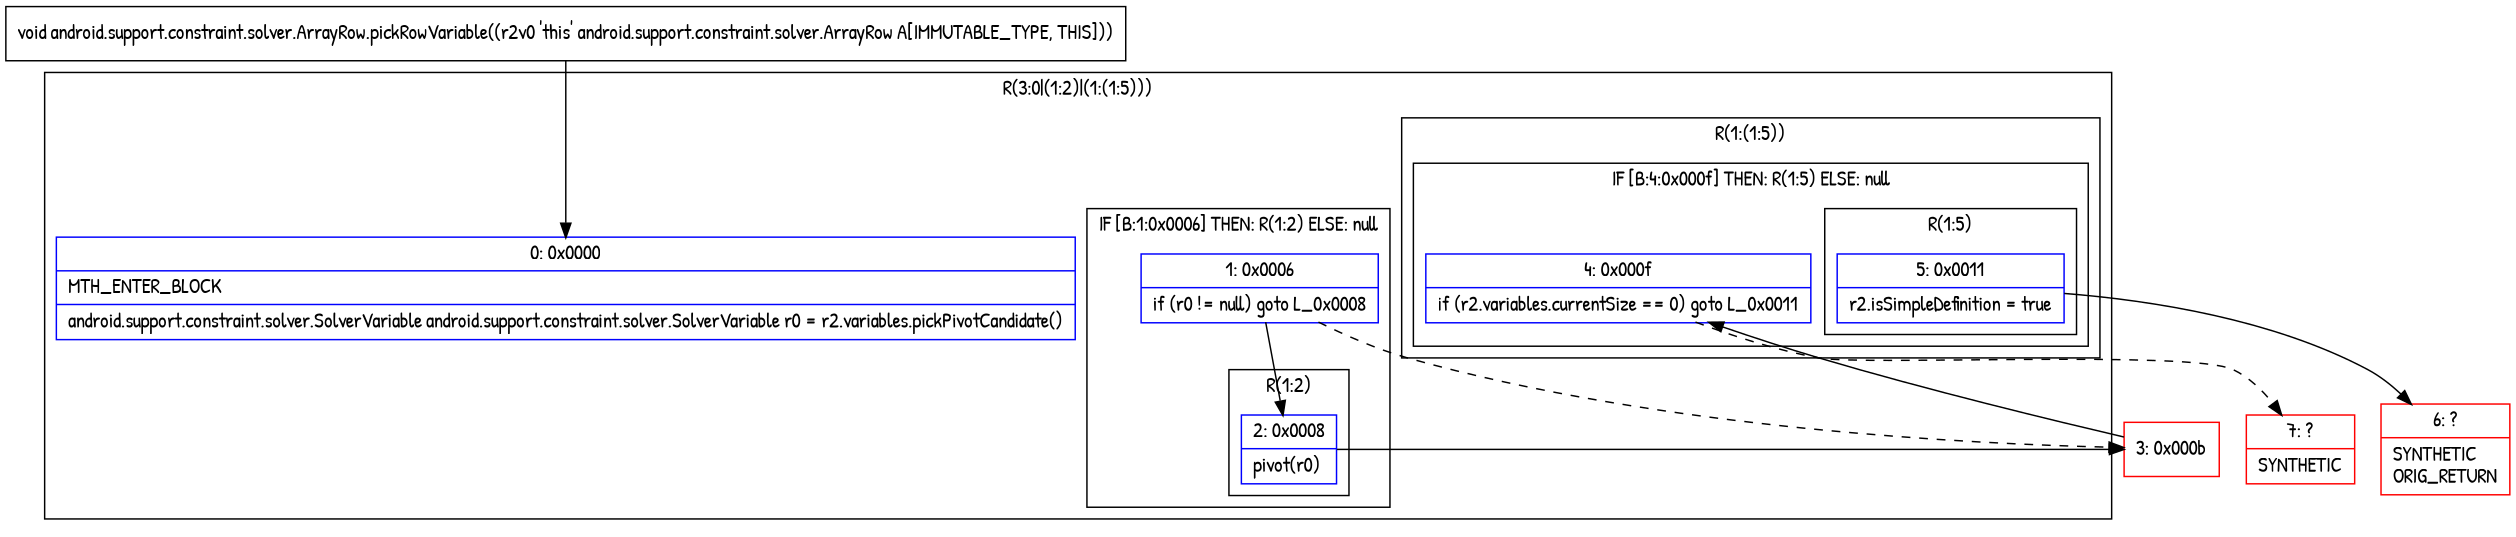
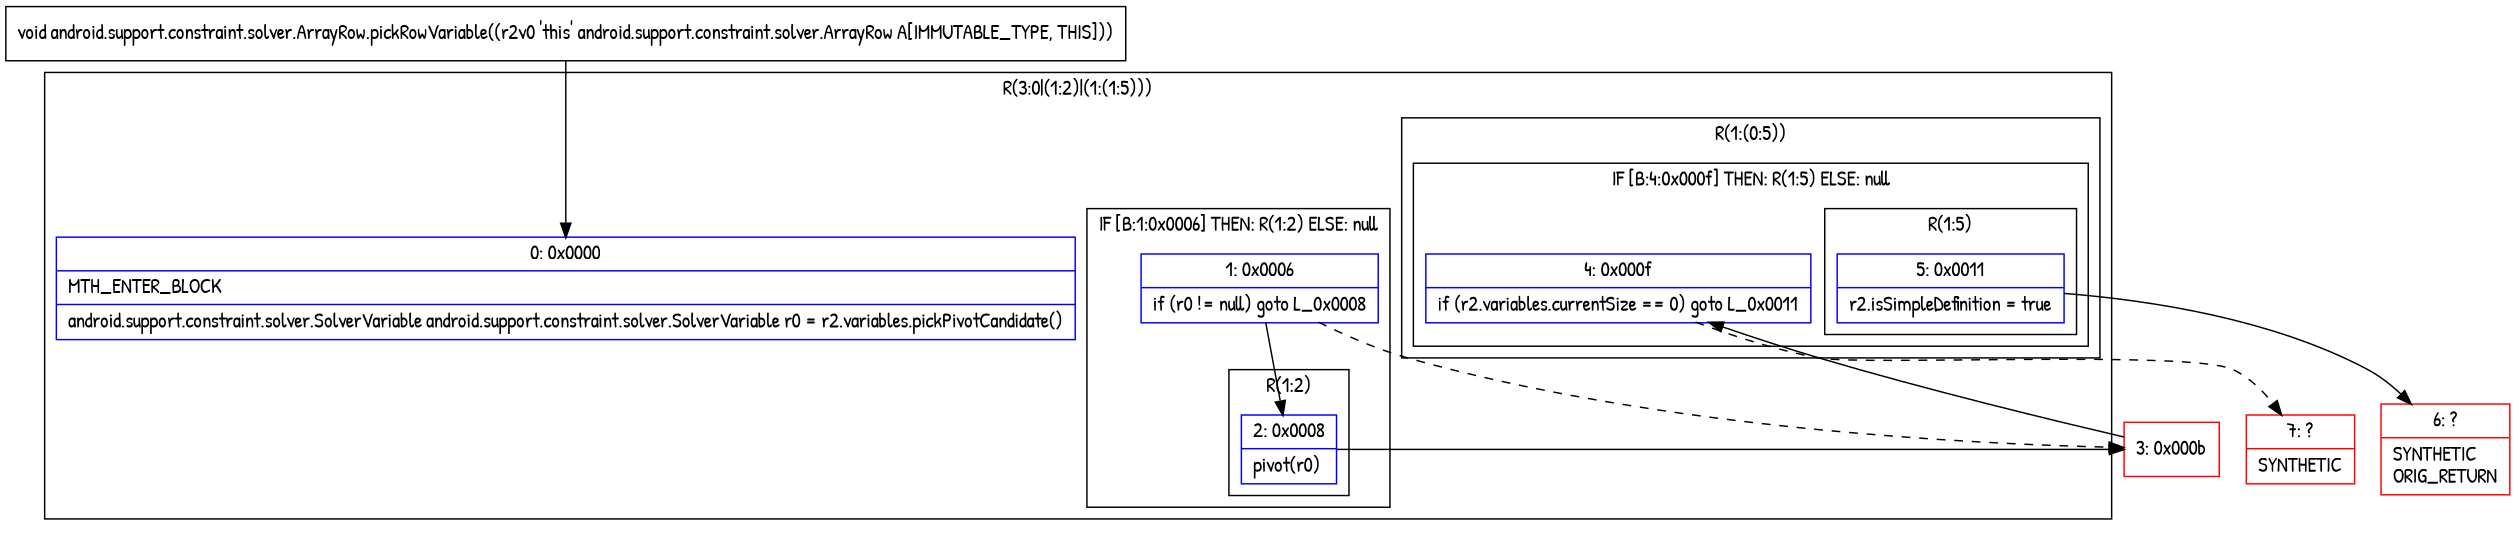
cluster "R(1:(1:5))": label "R(1:(1:5))" -> "R(1:(0:5))"
